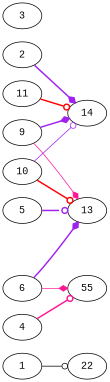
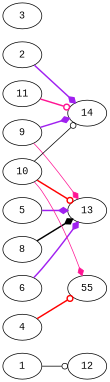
edge "11" -> "14": color red -> deeppink
edge "10" -> "14": color purple -> black
edge "5" -> "13": arrowhead odot -> diamond
node "8": added
edge "6" -> "55": now "10" -> "55"
edge "4" -> "55": color deeppink -> red
node "22": label "22" -> "12"
